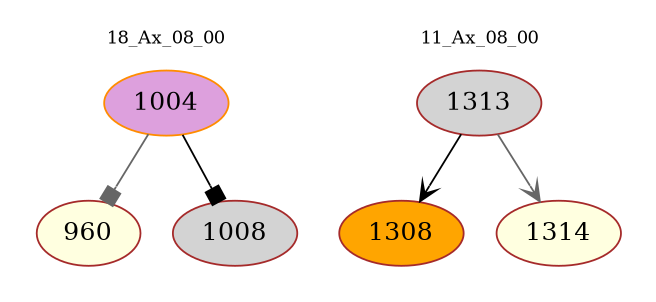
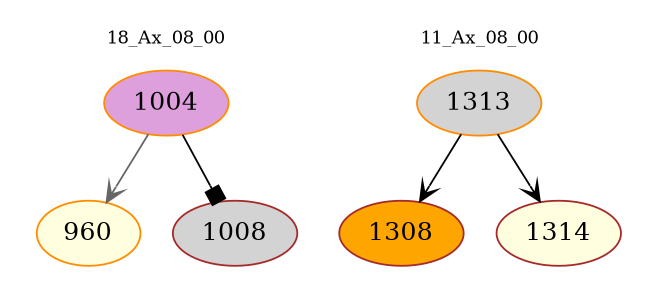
node "1313": color brown -> darkorange
edge "1004" -> "960": arrowhead box -> vee
edge "1313" -> "1314": color gray40 -> black
node "960": color brown -> darkorange
